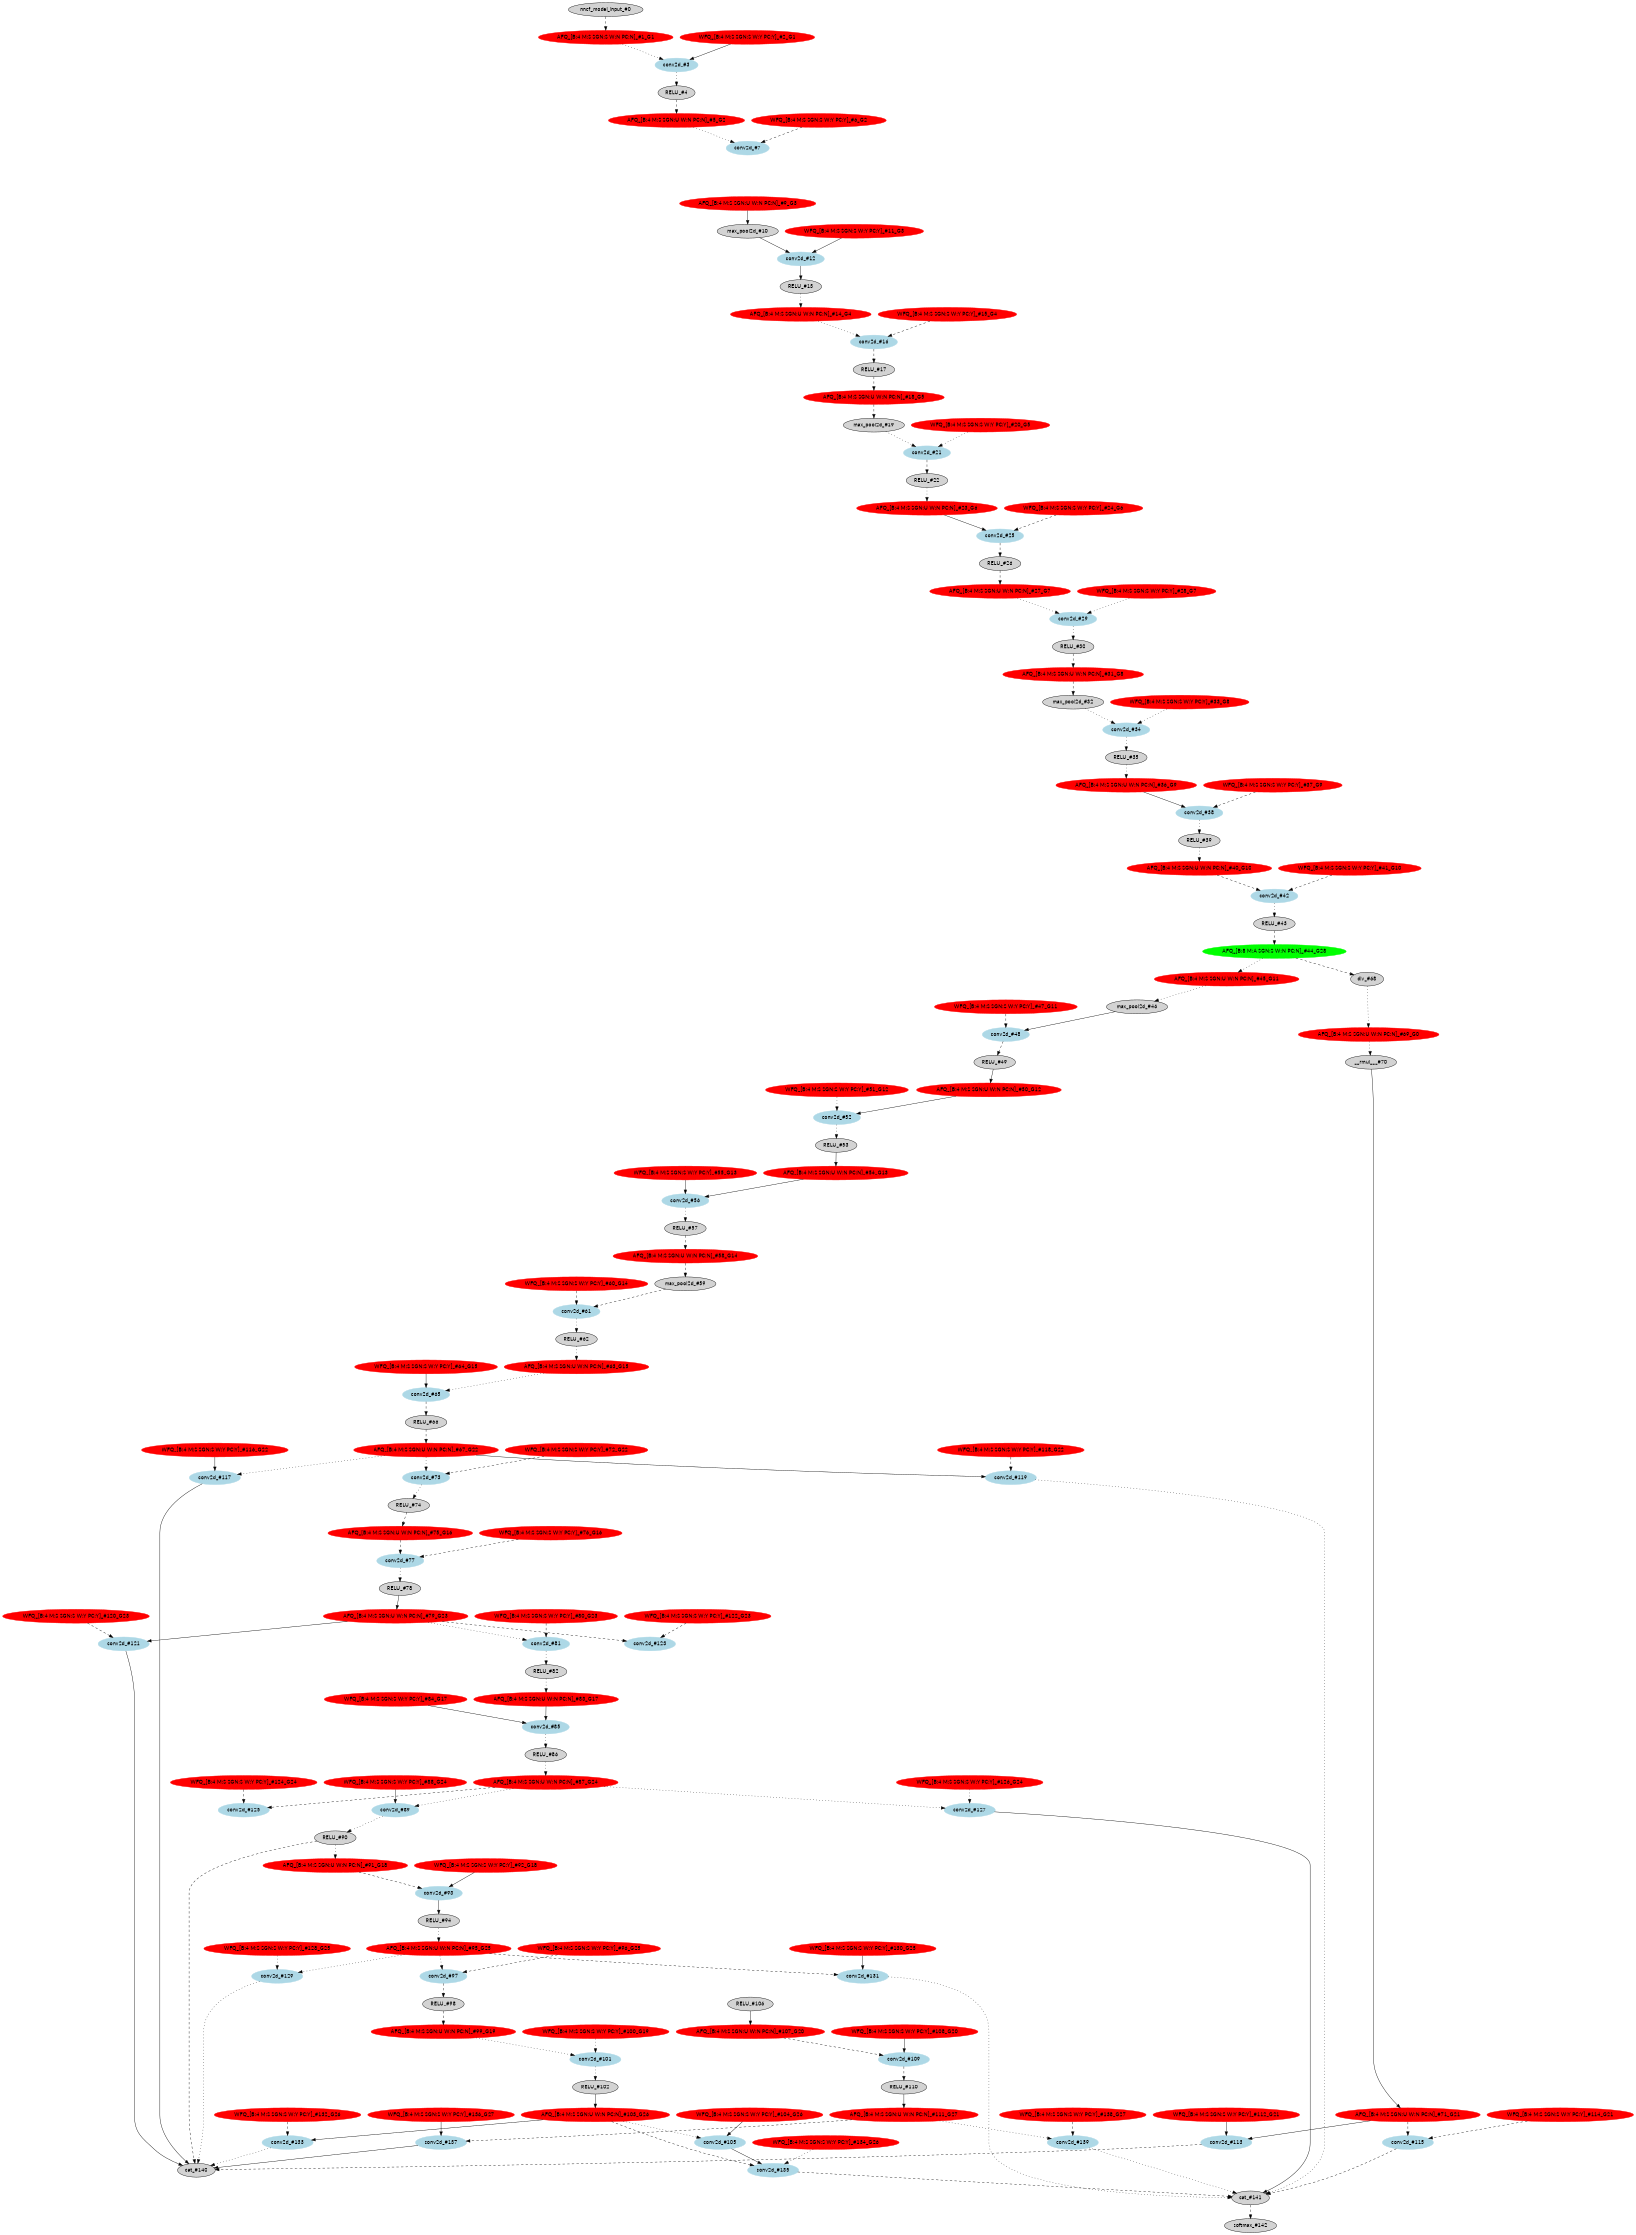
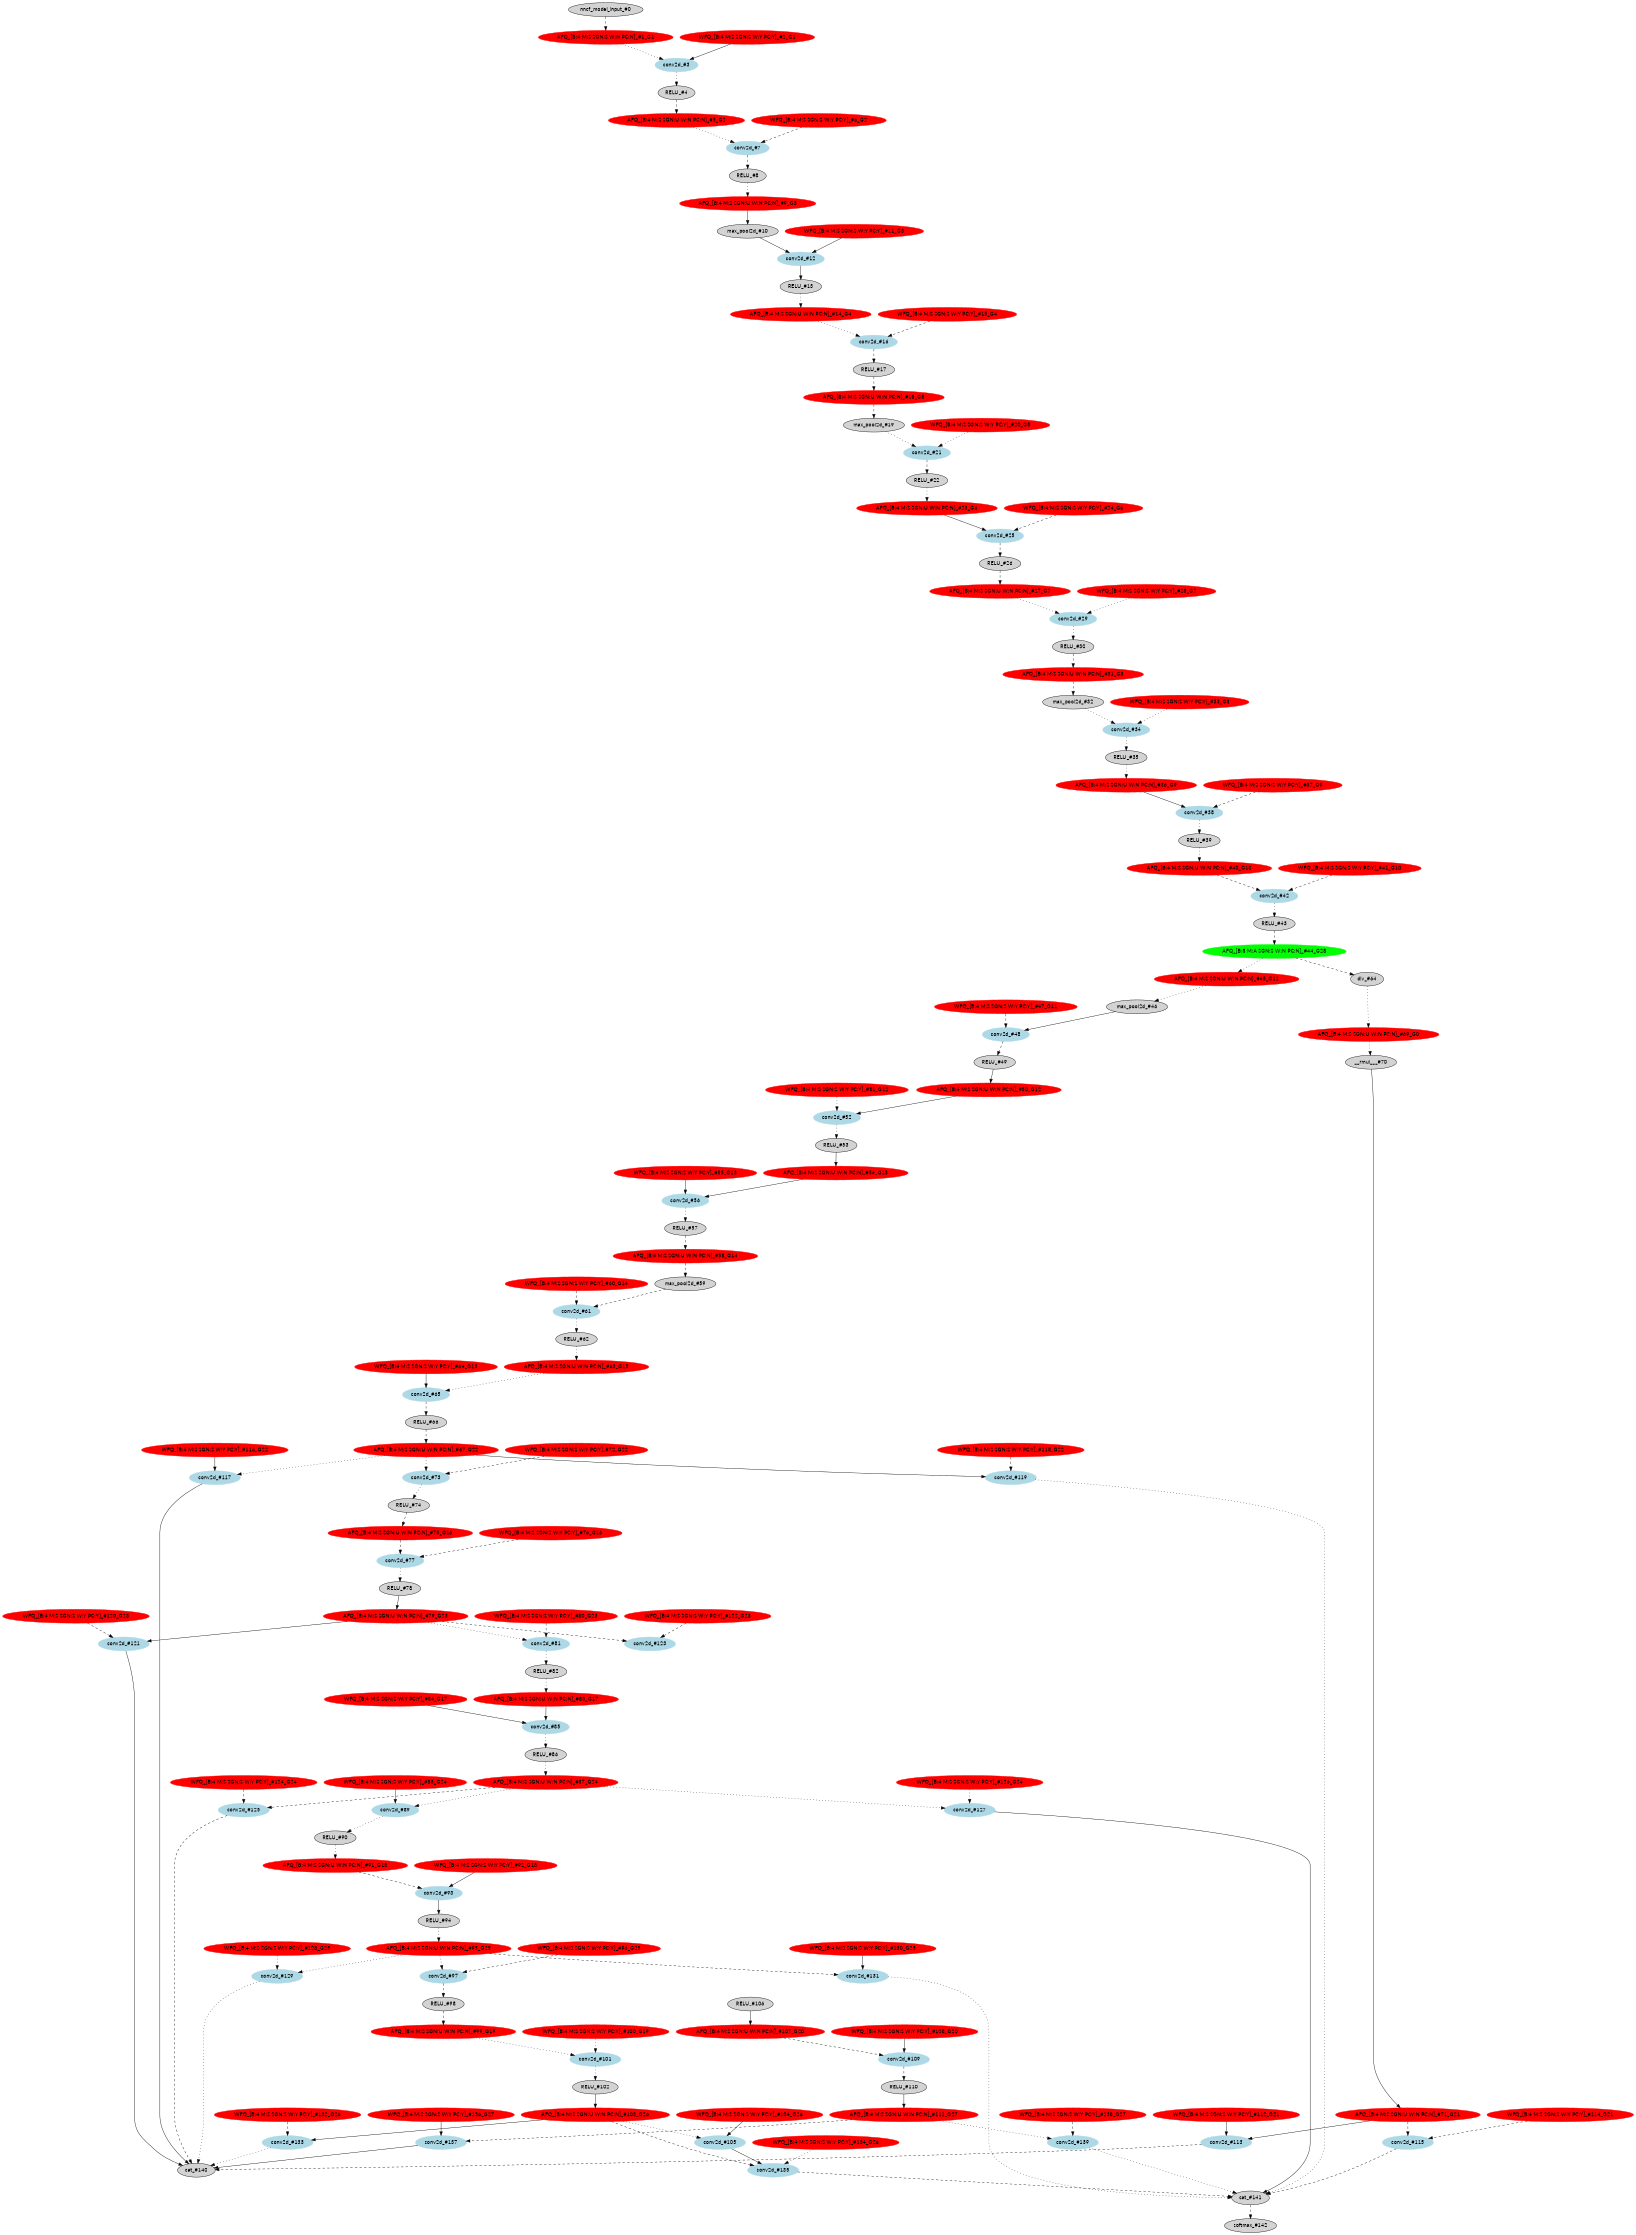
node "RELU_#8": added
node "div_#68": label "div_#68" -> "div_#64"
edge "RELU_#90" -> "cat_#140": now "conv2d_#125" -> "cat_#140"
